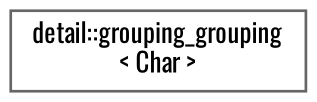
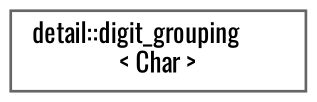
node "detail::grouping_grouping < Char >": label "detail::grouping_grouping < Char >" -> "detail::digit_grouping < Char >"
